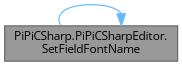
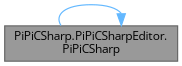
node "PiPiCSharp.PiPiCSharpEditor. SetFieldFontName": label "PiPiCSharp.PiPiCSharpEditor. SetFieldFontName" -> "PiPiCSharp.PiPiCSharpEditor. PiPiCSharp"
